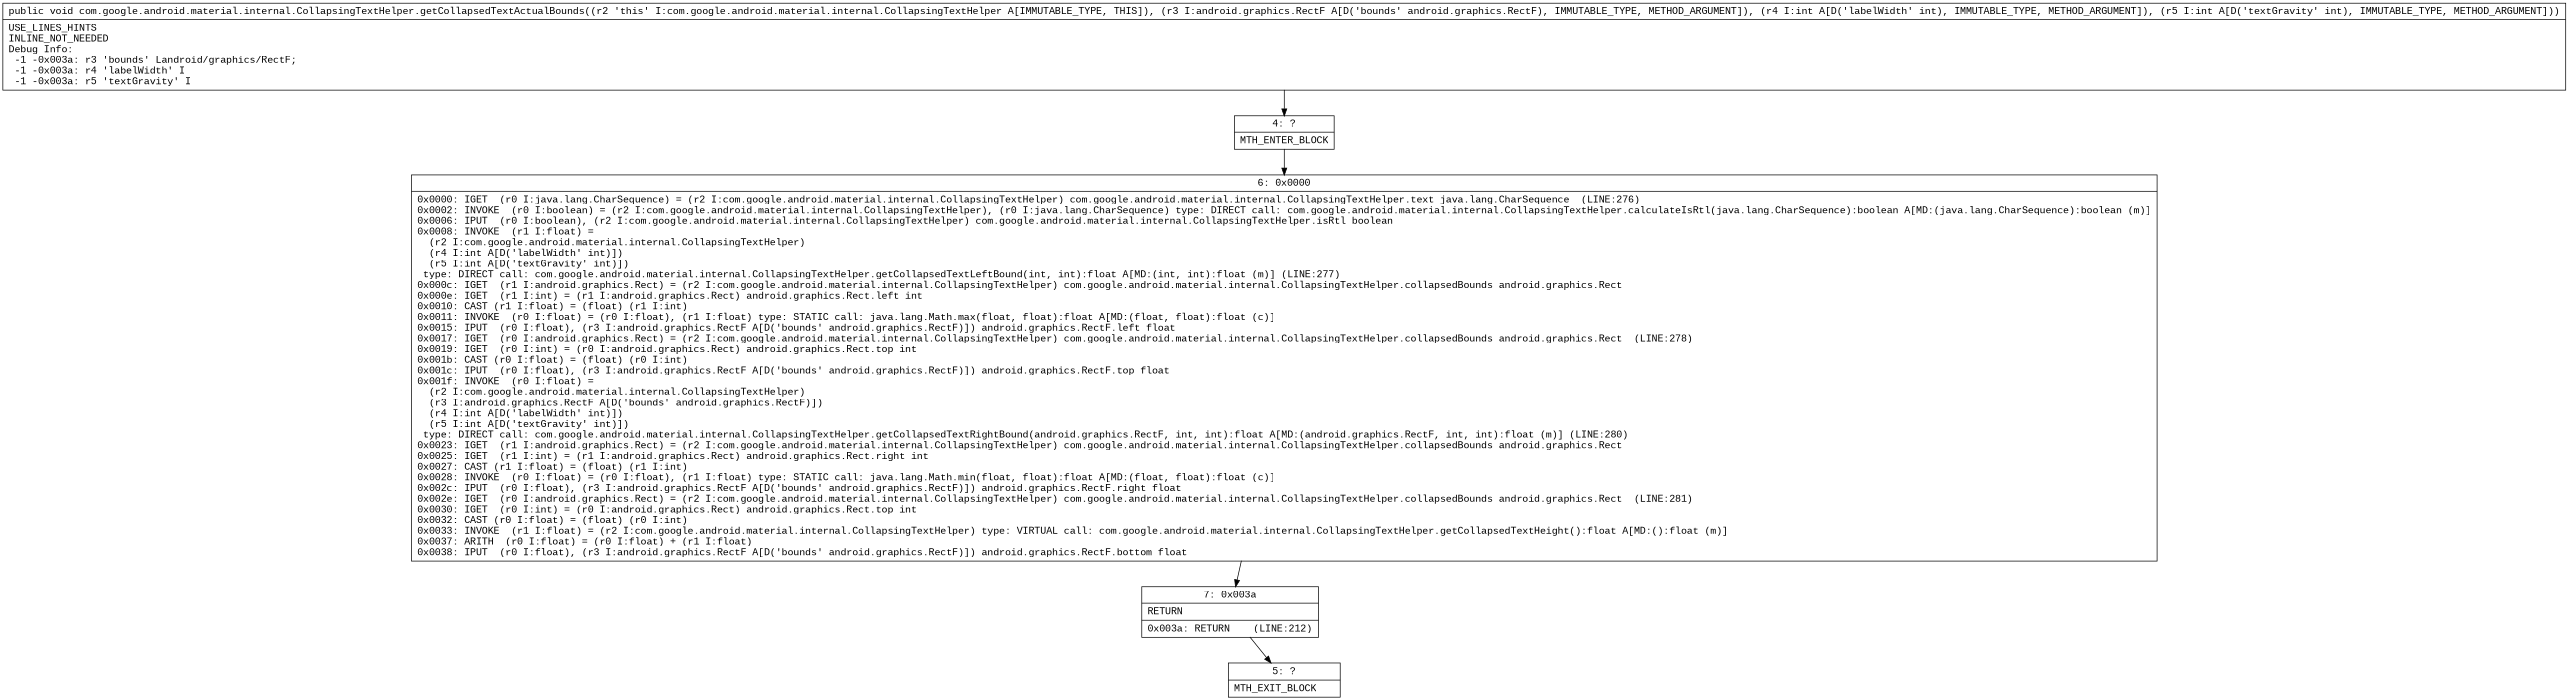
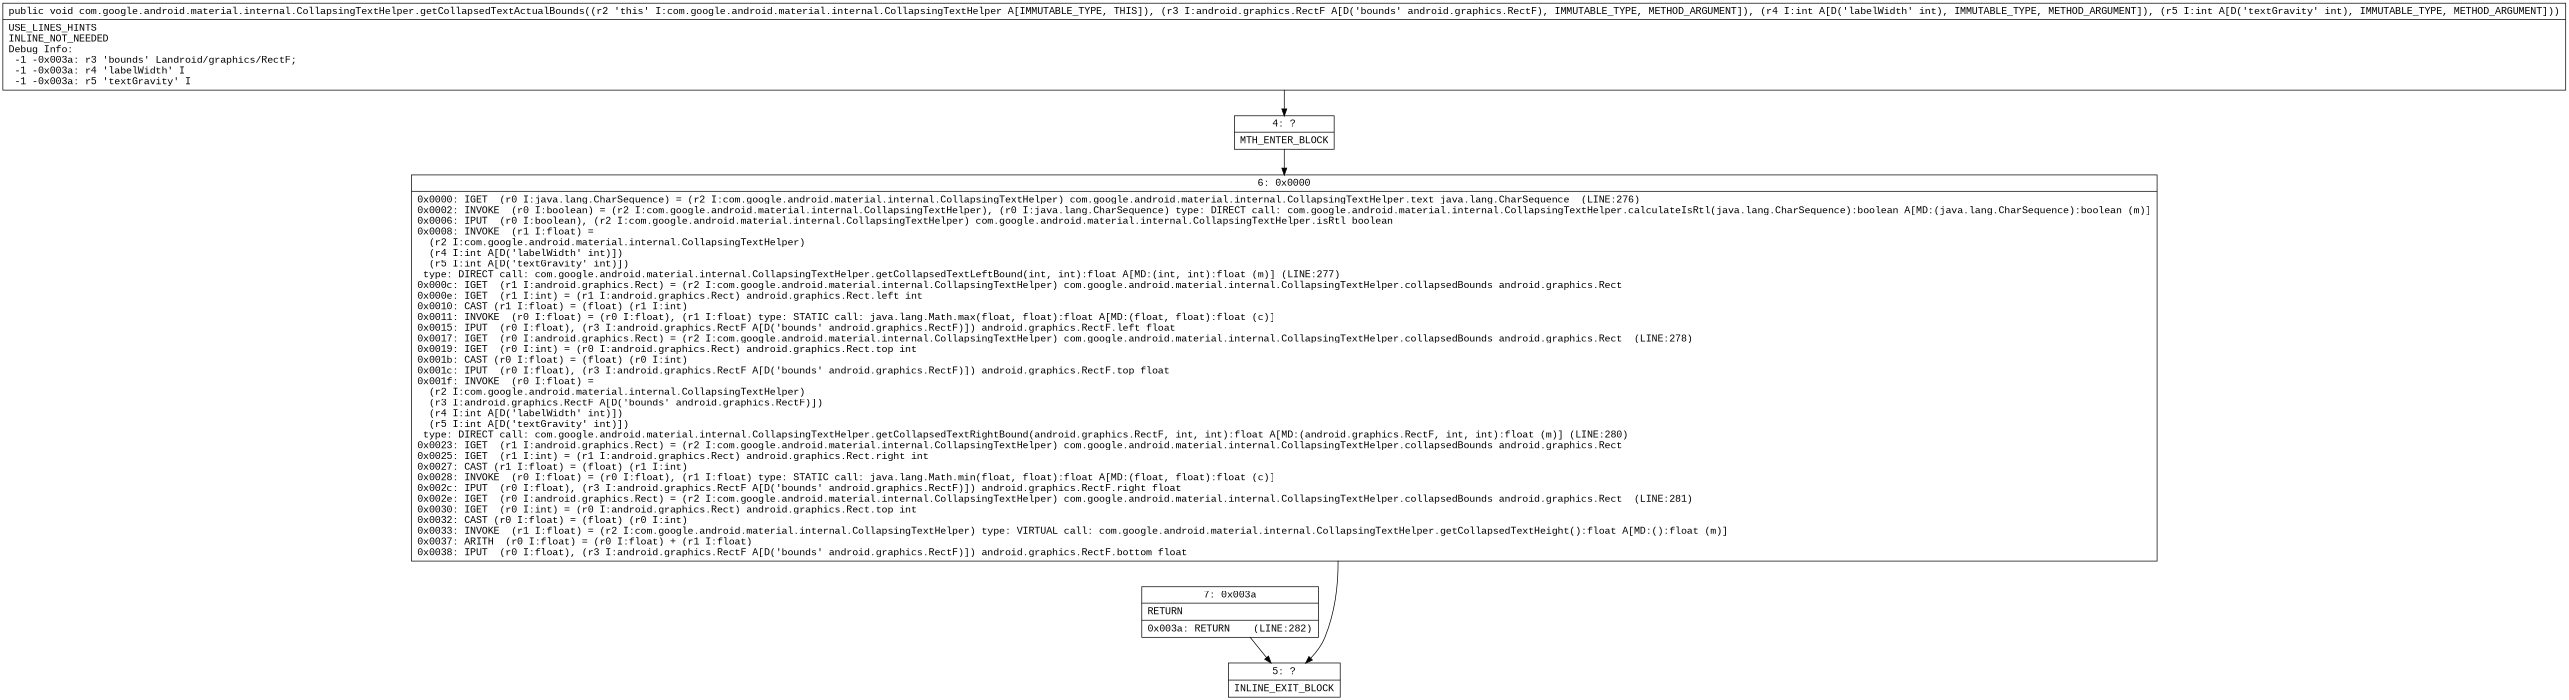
edge "6: 0x0000" -> "7: 0x003a": now "6: 0x0000" -> "5: ?"
node "7: 0x003a": text "0x003a: RETURN    (LINE:212)" -> "0x003a: RETURN    (LINE:282)"
node "5: ?": text "MTH_EXIT_BLOCK" -> "INLINE_EXIT_BLOCK"
